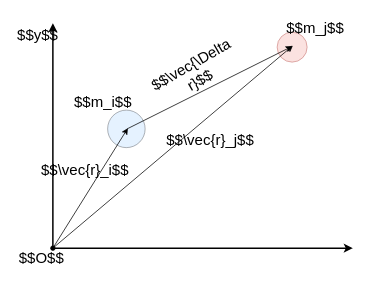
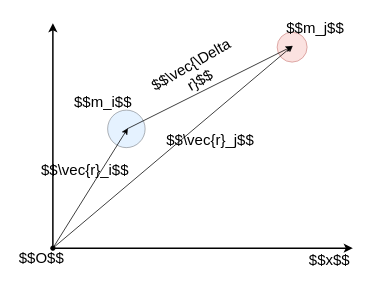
node "$$y$$": removed
node "$$x$$": added
